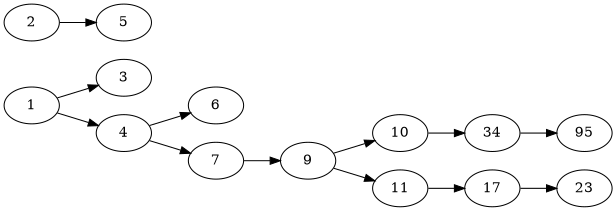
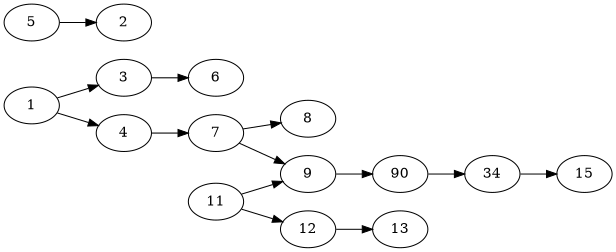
edge "2" -> "5": reversed
node "8": added
edge "4" -> "6": now "3" -> "6"
node "10": label "10" -> "90"
node "95": label "95" -> "15"
edge "9" -> "11": reversed
node "17": label "17" -> "12"
node "23": label "23" -> "13"
